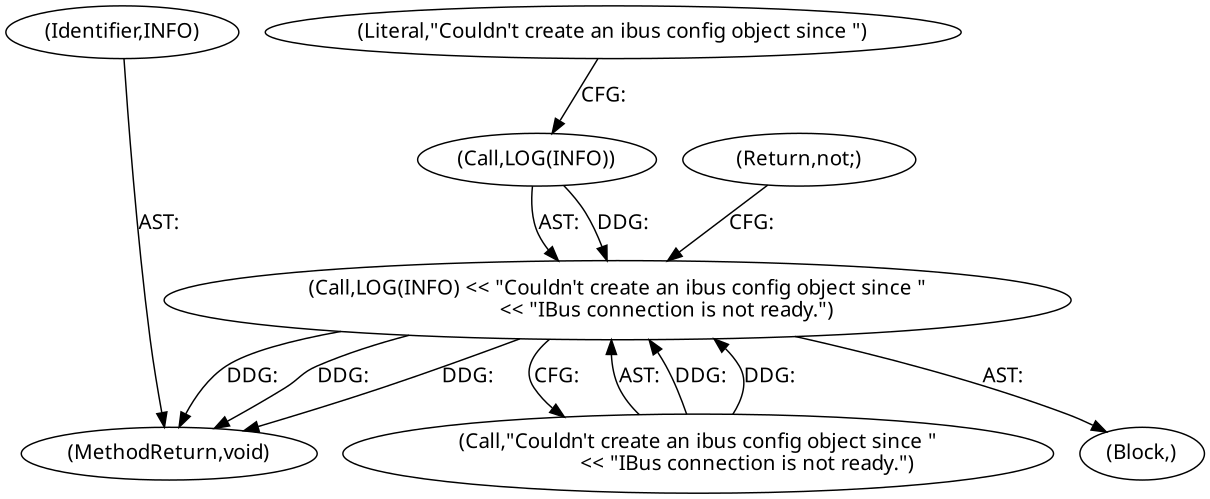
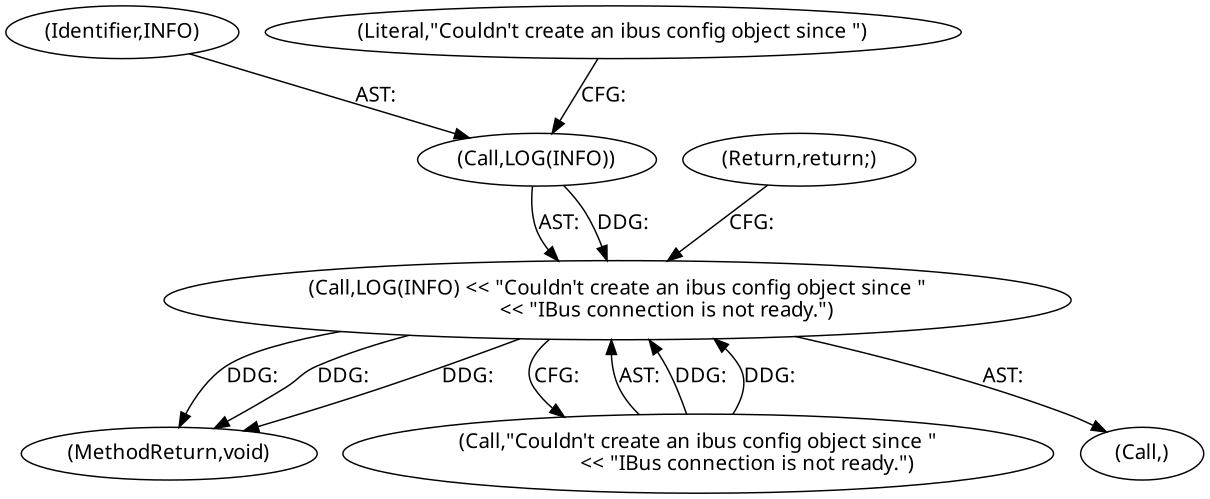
node "(Return,not;)": label "(Return,not;)" -> "(Return,return;)"
edge "(Identifier,INFO)" -> "(MethodReturn,void)": now "(Identifier,INFO)" -> "(Call,LOG(INFO))"
node "(Block,)": label "(Block,)" -> "(Call,)"
